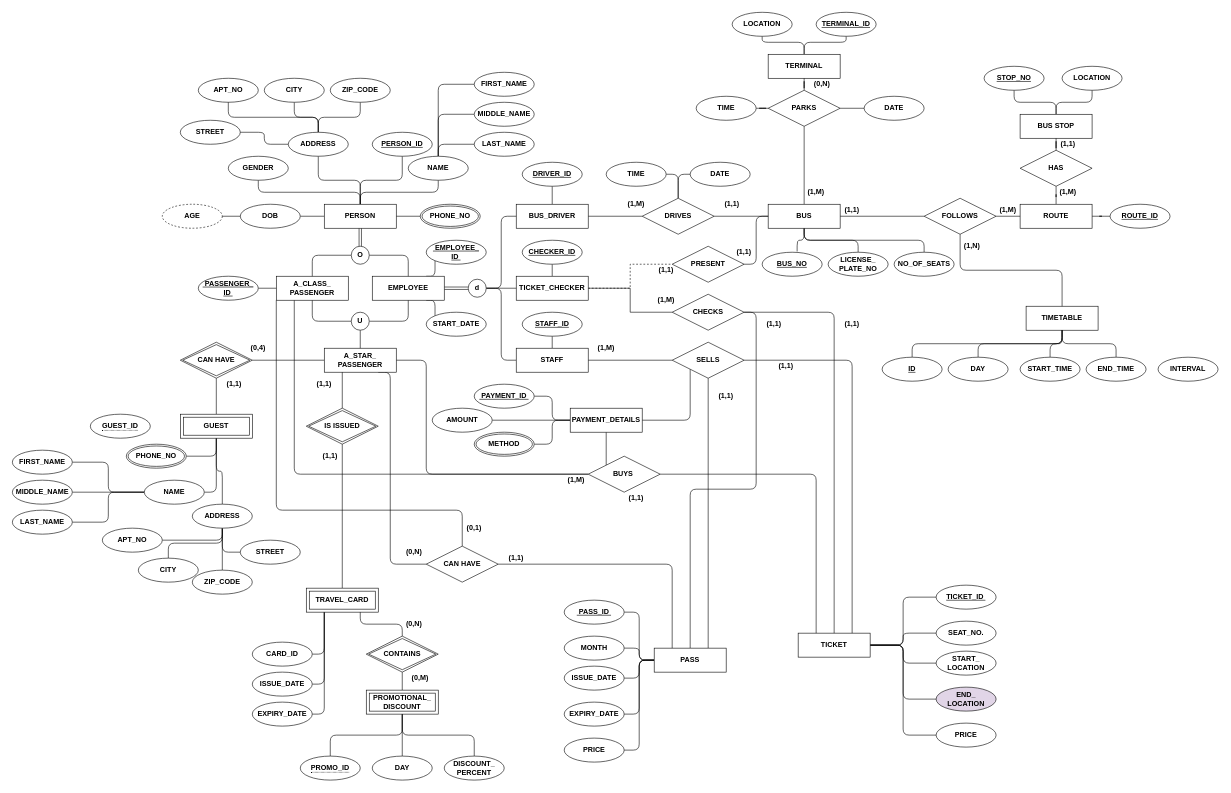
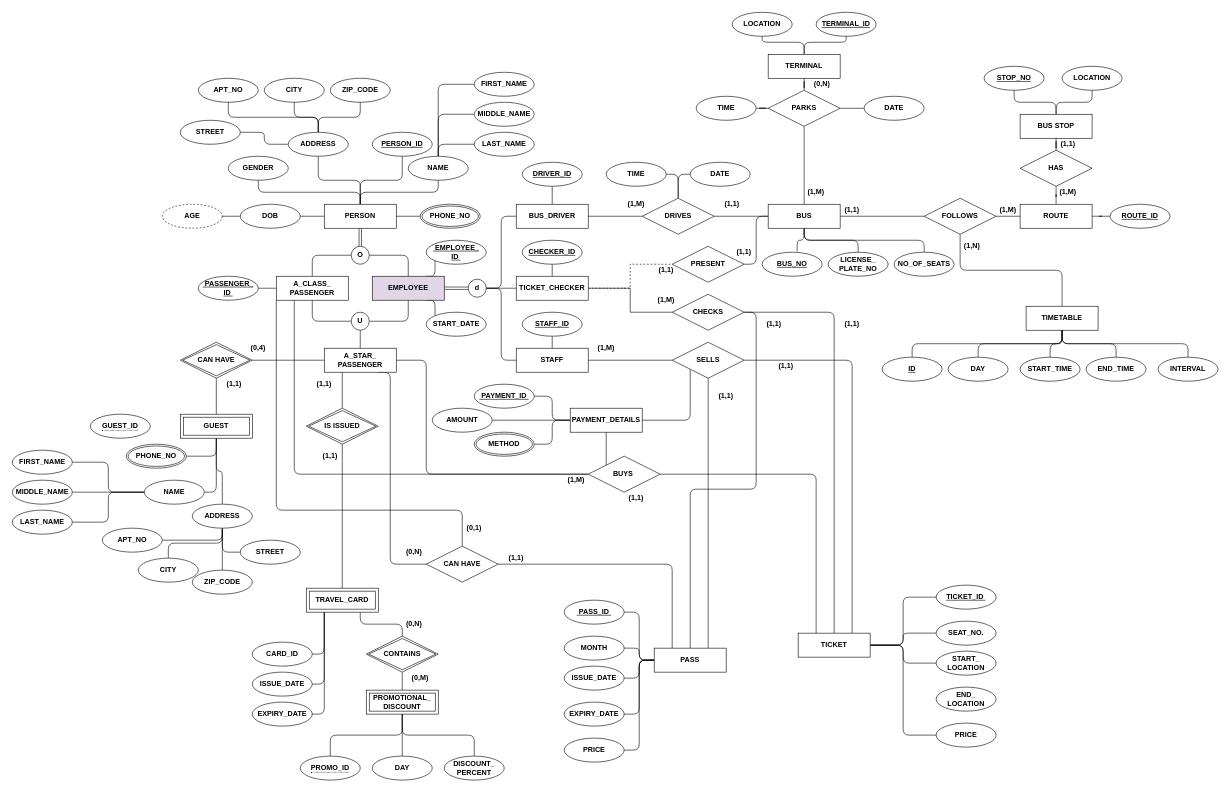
node "EMPLOYEE": fillcolor #ffffff -> #e1d5e7
edge "TIMETABLE" -- "INTERVAL": added
edge "TICKET" -- "END_ LOCATION": removed
node "END_ LOCATION": fillcolor #e1d5e7 -> #ffffff
